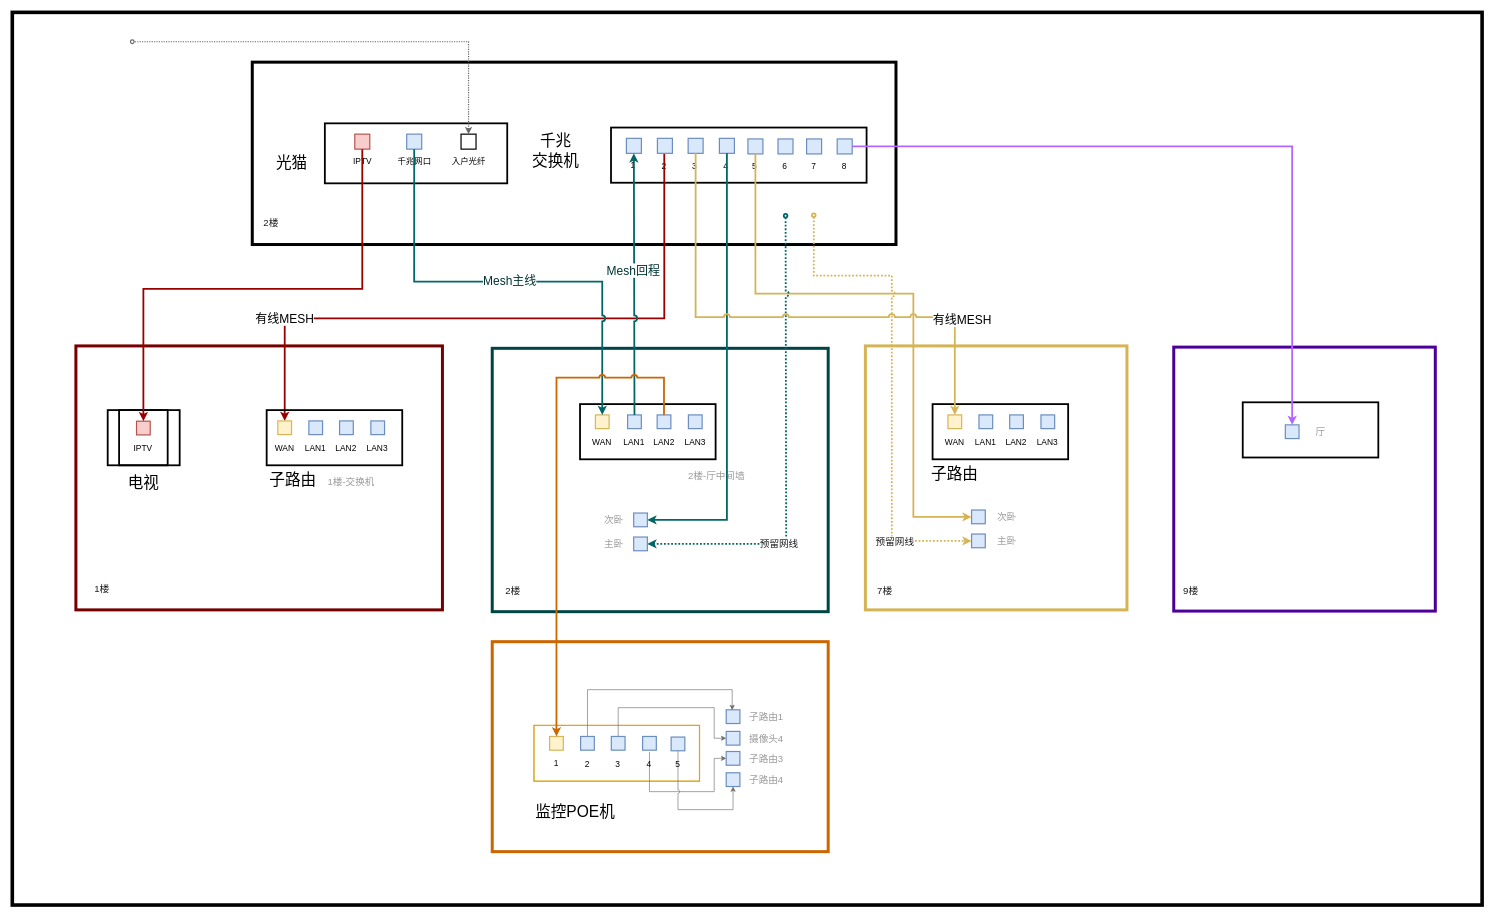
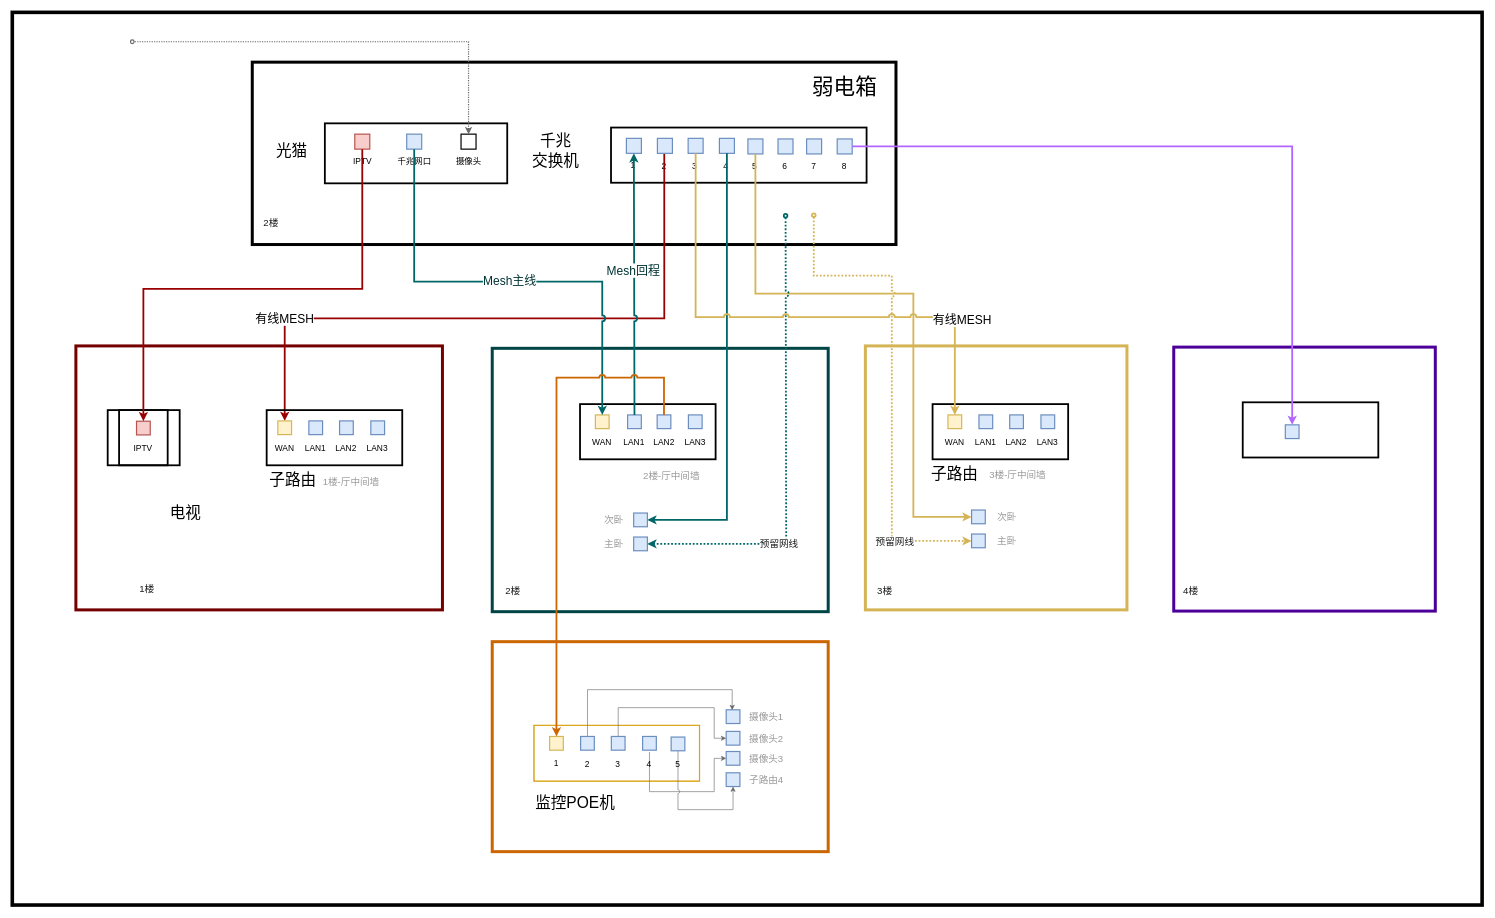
node "弱电箱": added
node "入户光纤": label "入户光纤" -> "摄像头"
node "光猫": moved (292, 163) -> (292, 151)
node "厅": removed
node "3楼-厅中间墙": added
node "2楼-厅中间墙": moved (716, 476) -> (671, 476)
node "1楼-交换机": label "1楼-交换机" -> "1楼-厅中间墙"
node "电视": moved (144, 483) -> (186, 513)
node "1楼": moved (125, 588) -> (170, 588)
node "7楼": label "7楼" -> "3楼"
node "9楼": label "9楼" -> "4楼"
node "子路由1": label "子路由1" -> "摄像头1"
node "摄像头4": label "摄像头4" -> "摄像头2"
node "子路由3": label "子路由3" -> "摄像头3"
node "监控POE机": moved (576, 812) -> (576, 803)
